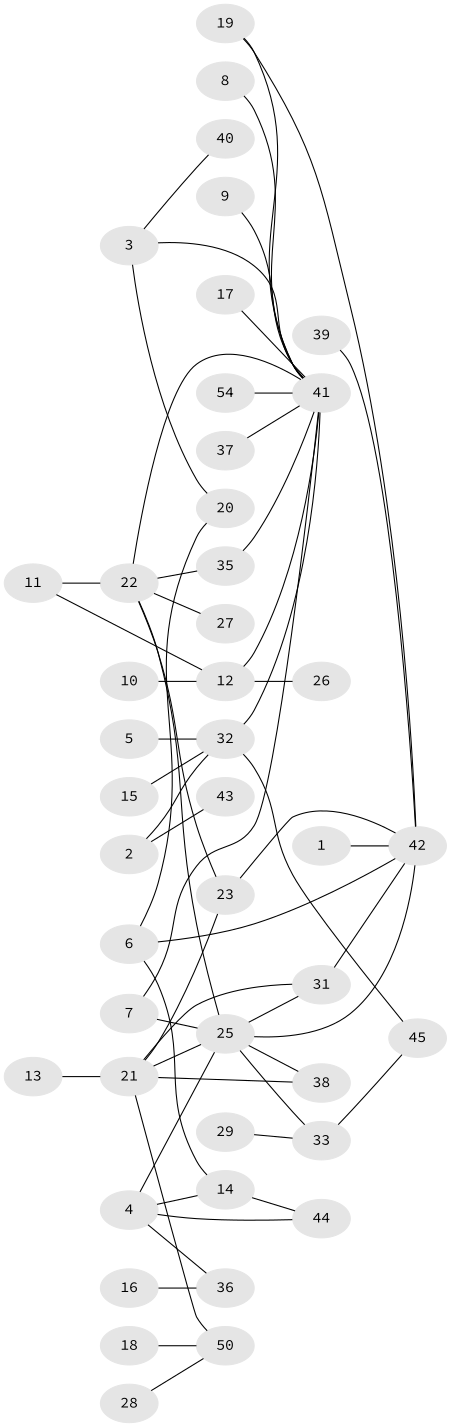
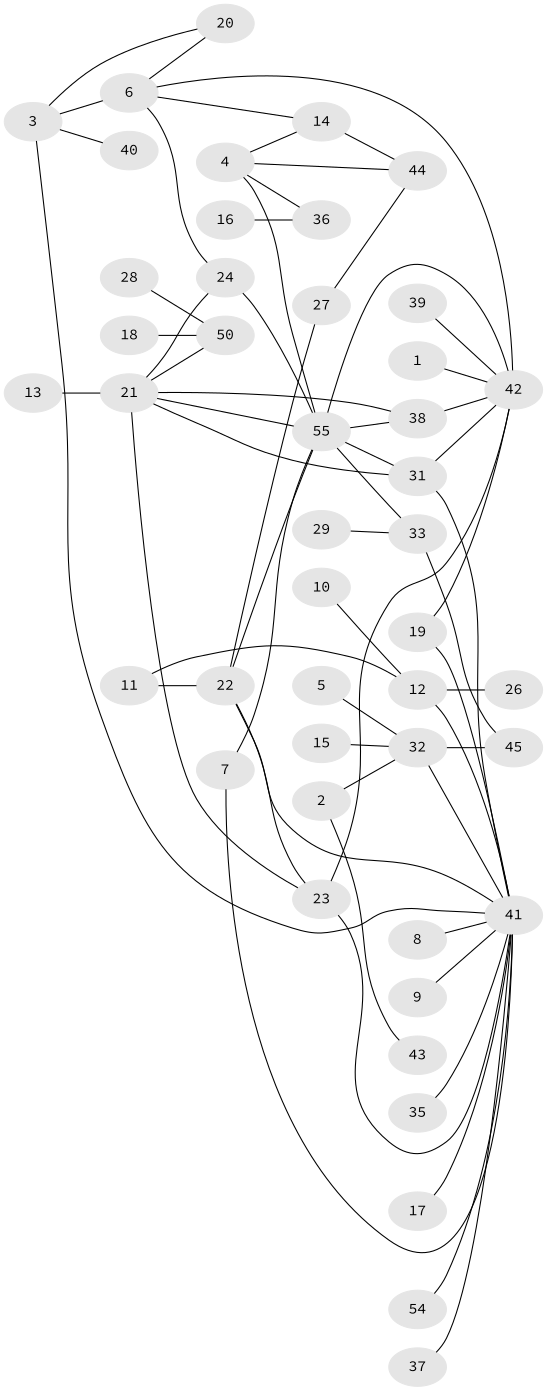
edge "6" -- "3": added
edge "44" -- "27": added
node "24": added
edge "42" -- "38": added
edge "35" -- "22": removed
edge "31" -- "41": added
node "25": label "25" -> "55"
edge "23" -- "41": added
